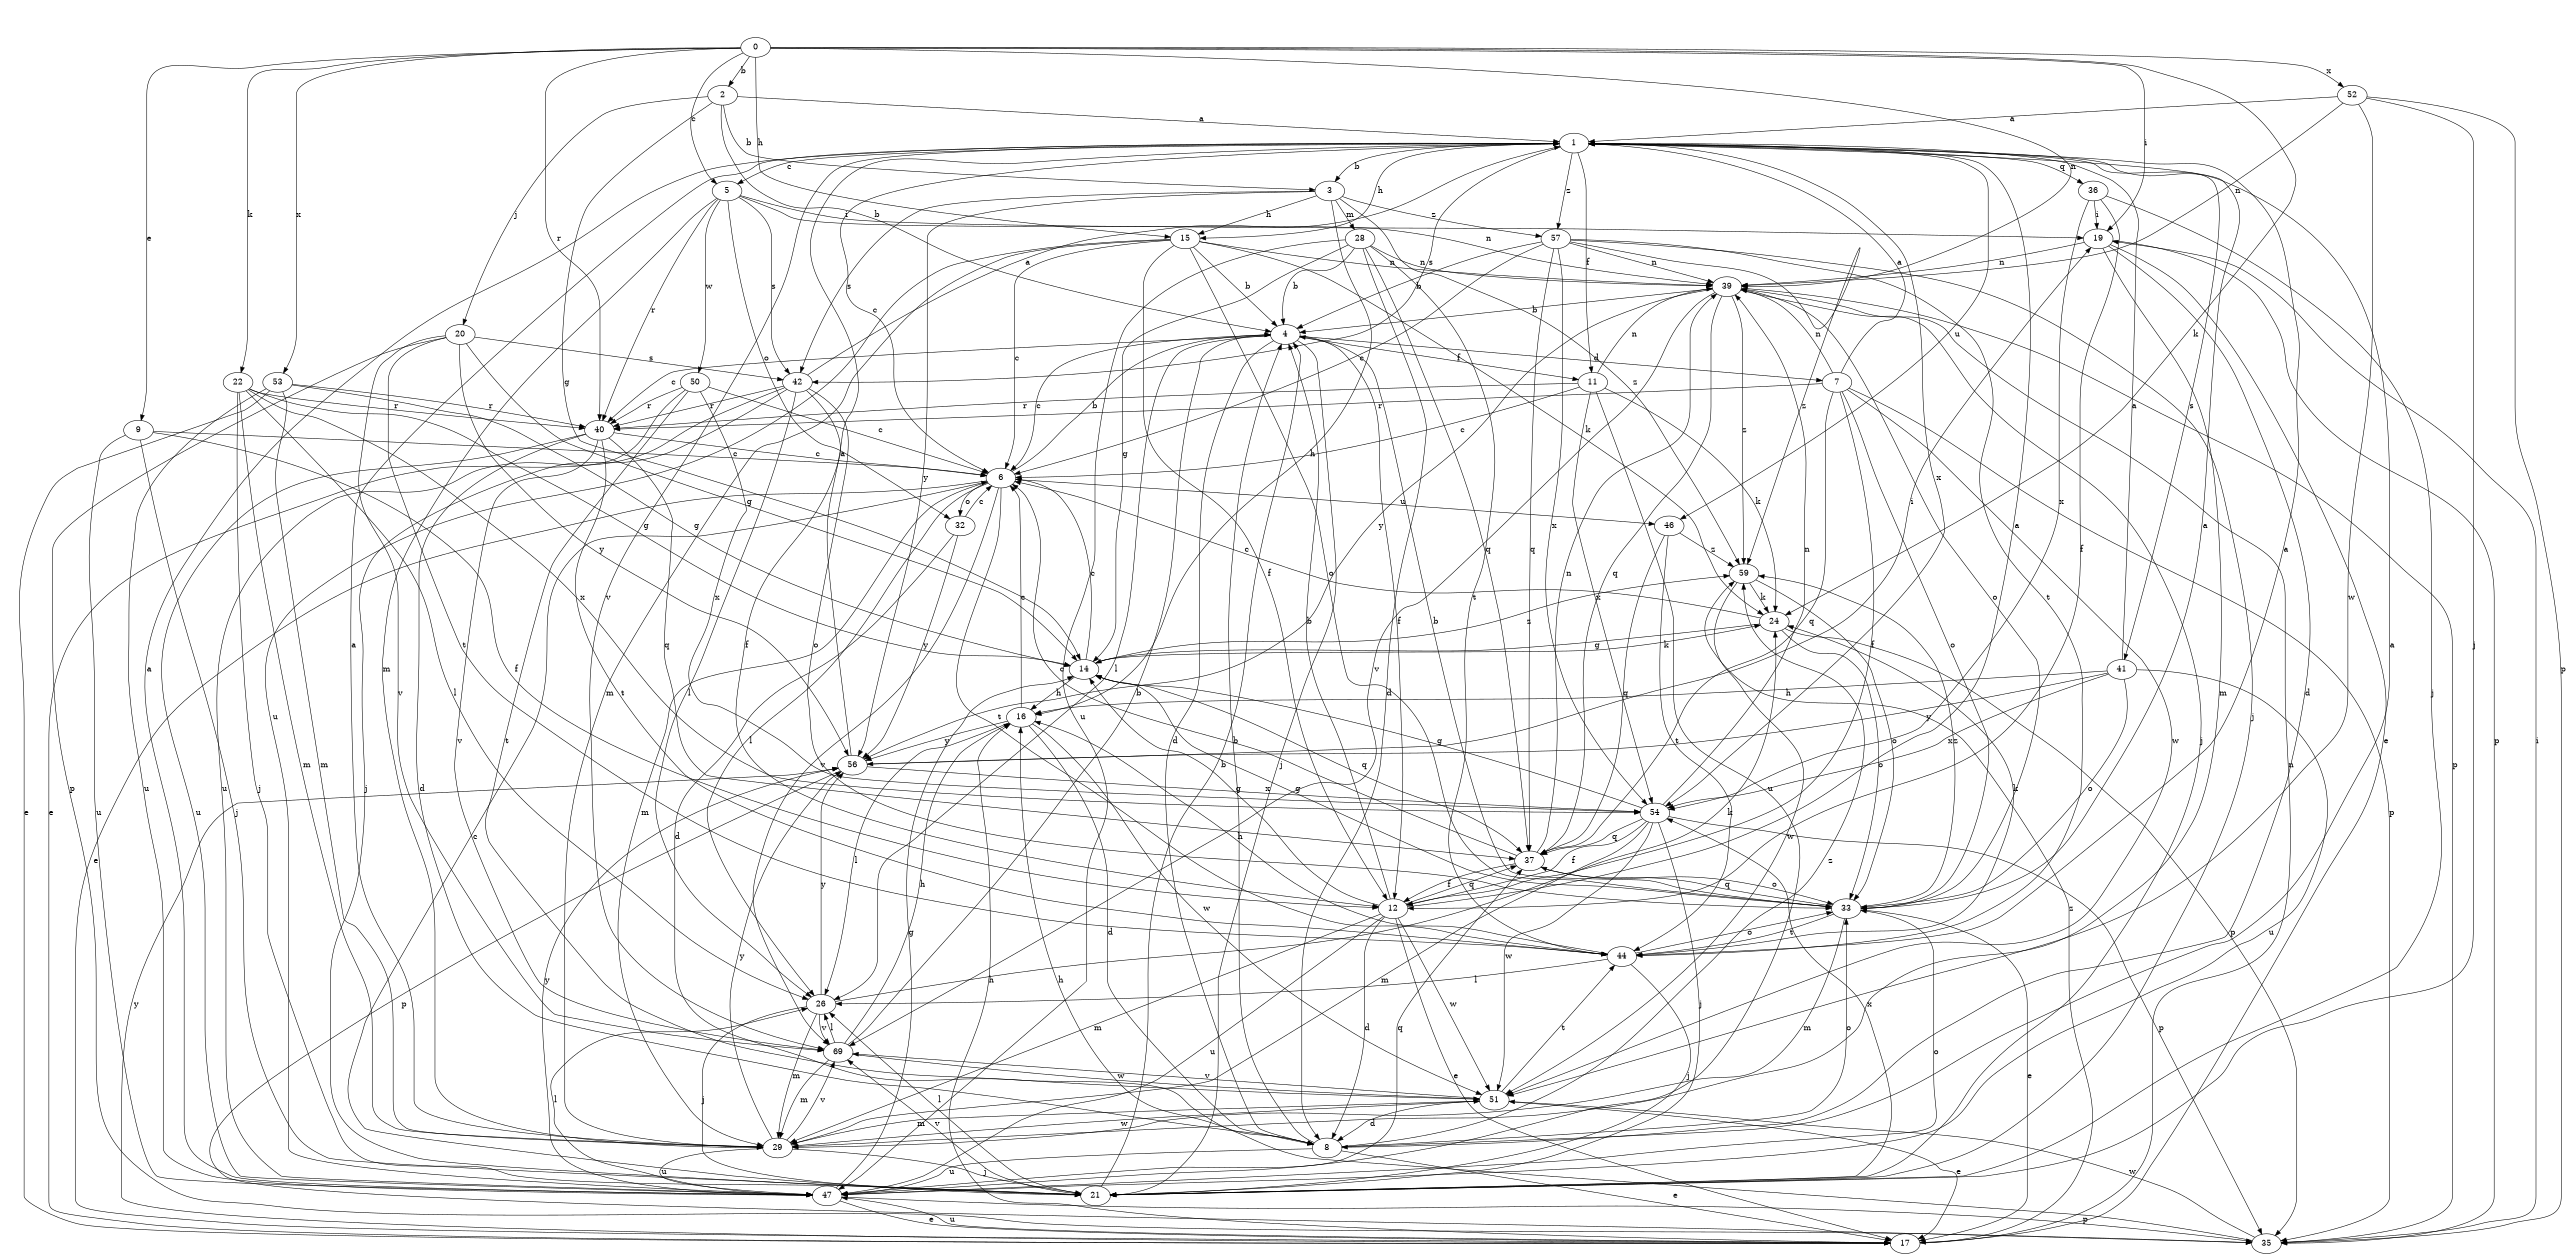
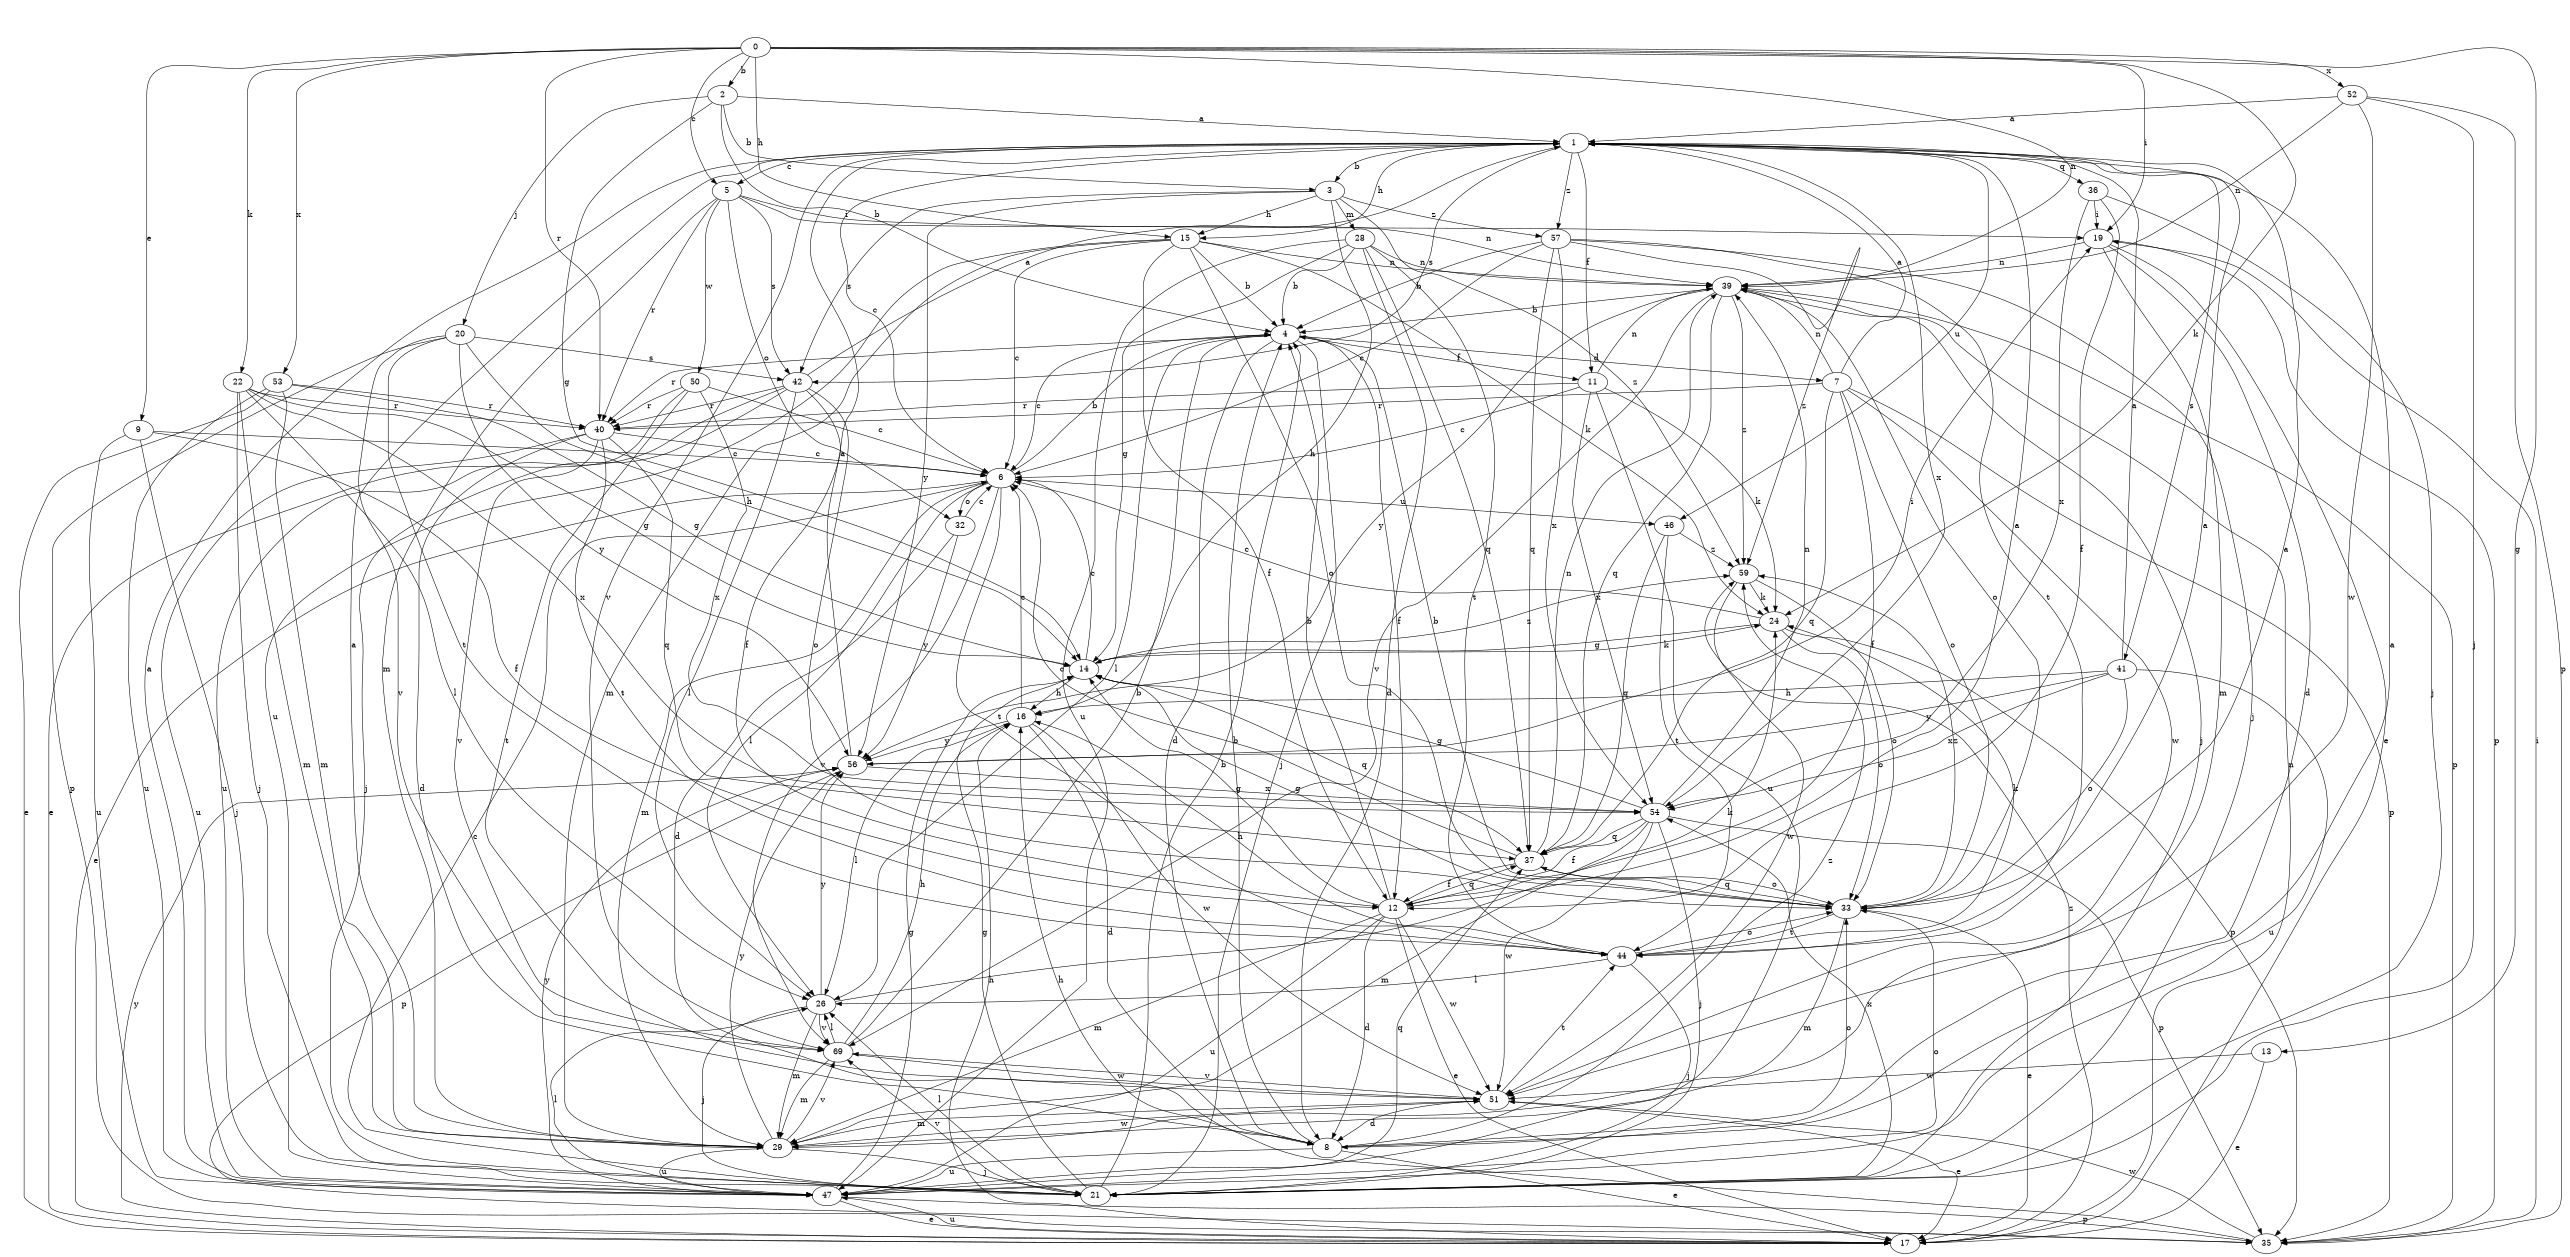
edge "57" -> "39": removed, label "n"
edge "4" -> "40": label "c" -> "r"
edge "20" -> "14": label "g" -> "h"
edge "21" -> "14": added, label "g"
node "13": added
